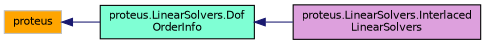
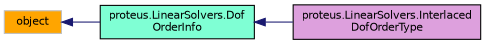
node "proteus": label "proteus" -> "object"
node "proteus.LinearSolvers.Interlaced LinearSolvers": label "proteus.LinearSolvers.Interlaced LinearSolvers" -> "proteus.LinearSolvers.Interlaced DofOrderType"
